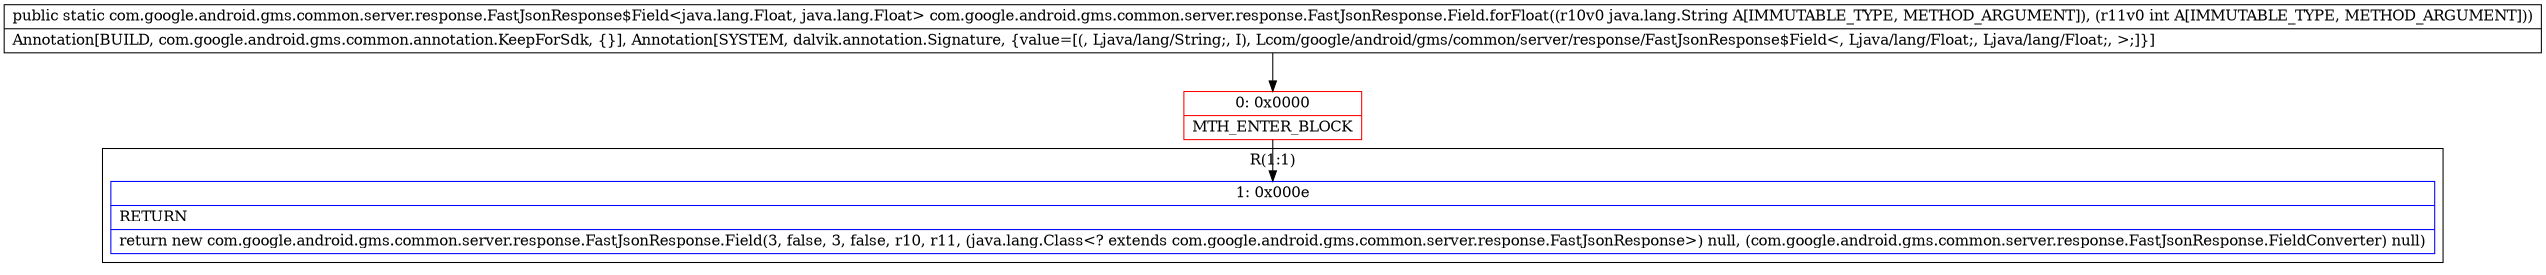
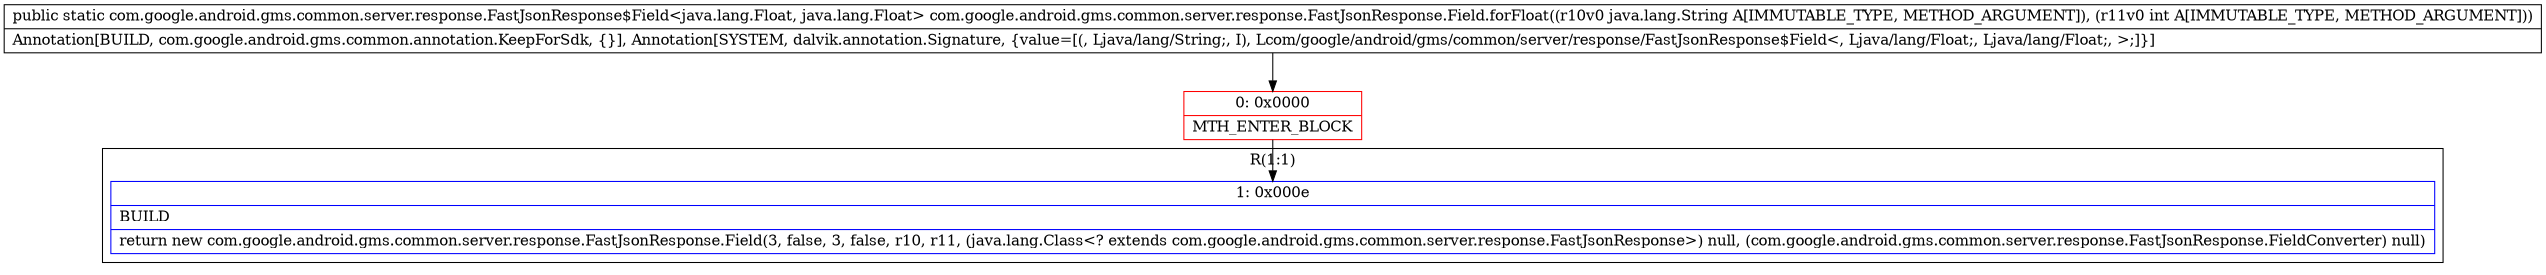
node "1: 0x000e": text "RETURN" -> "BUILD"
